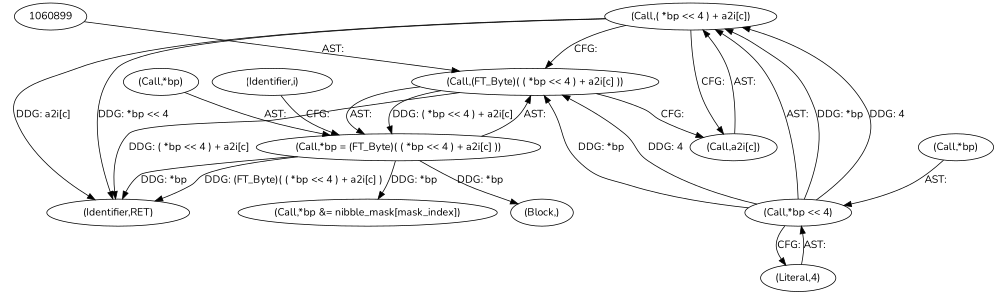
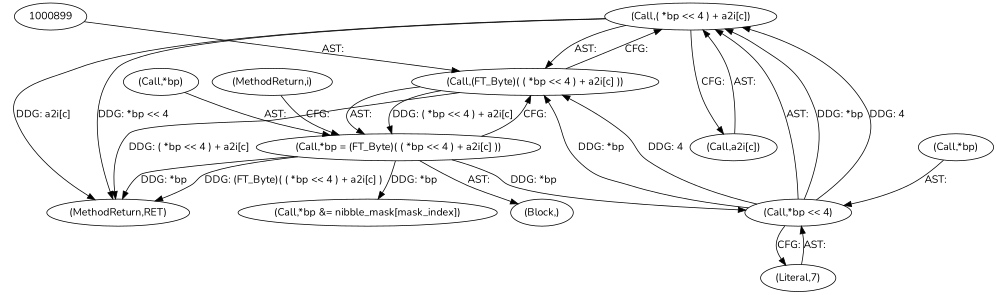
node "1060899": label "1060899" -> "1000899"
edge "(Call,( *bp << 4 ) + a2i[c])" -> "(Call,(FT_Byte)( ( *bp << 4 ) + a2i[c] ))": label "CFG: " -> "AST: "
node "(Identifier,i)": label "(Identifier,i)" -> "(MethodReturn,i)"
edge "(Call,(FT_Byte)( ( *bp << 4 ) + a2i[c] ))" -> "(Call,a2i[c])": now "(Call,(FT_Byte)( ( *bp << 4 ) + a2i[c] ))" -> "(Call,( *bp << 4 ) + a2i[c])"
edge "(Call,*bp = (FT_Byte)( ( *bp << 4 ) + a2i[c] ))" -> "(Call,(FT_Byte)( ( *bp << 4 ) + a2i[c] ))": label "AST: " -> "CFG: "
edge "(Call,*bp = (FT_Byte)( ( *bp << 4 ) + a2i[c] ))" -> "(Block,)": label "DDG: *bp" -> "AST: "
edge "(Call,*bp = (FT_Byte)( ( *bp << 4 ) + a2i[c] ))" -> "(Call,*bp << 4)": added, label "DDG: *bp"
node "(Identifier,RET)": label "(Identifier,RET)" -> "(MethodReturn,RET)"
node "(Literal,4)": label "(Literal,4)" -> "(Literal,7)"
